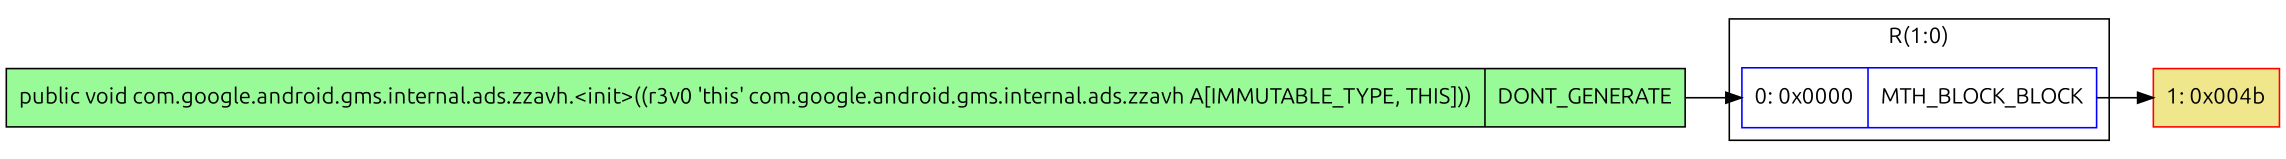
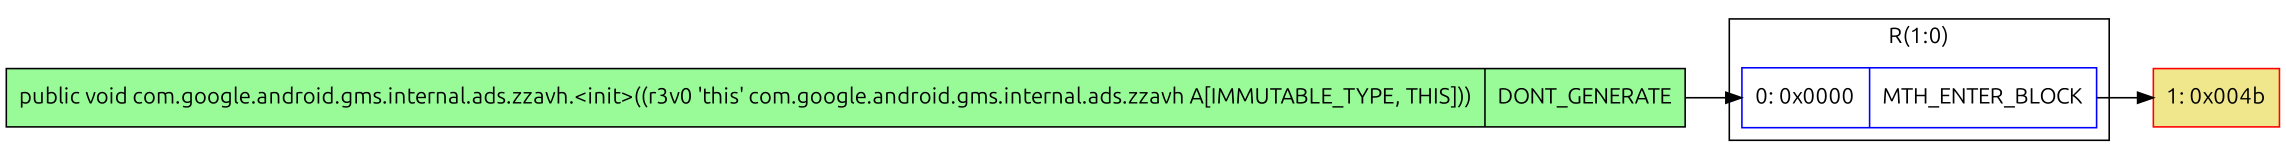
node "0: 0x0000": text "MTH_BLOCK_BLOCK" -> "MTH_ENTER_BLOCK"
